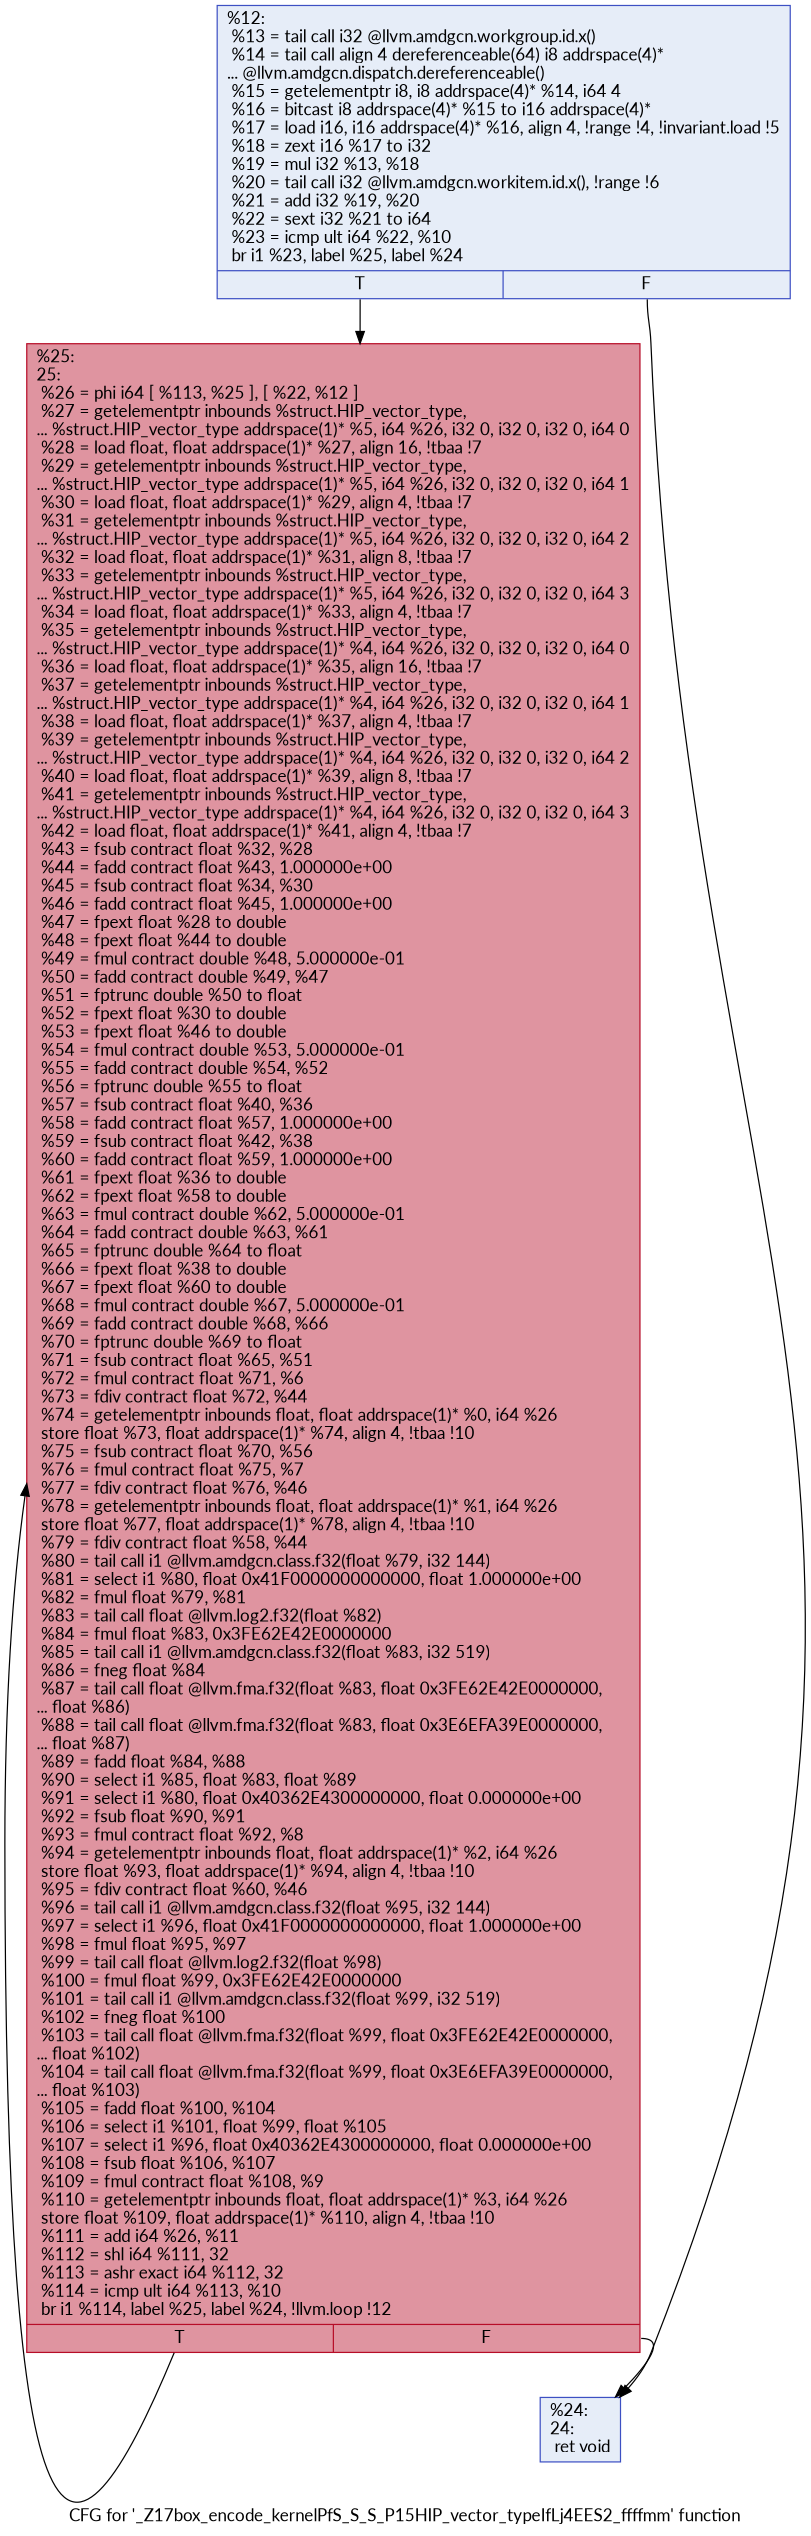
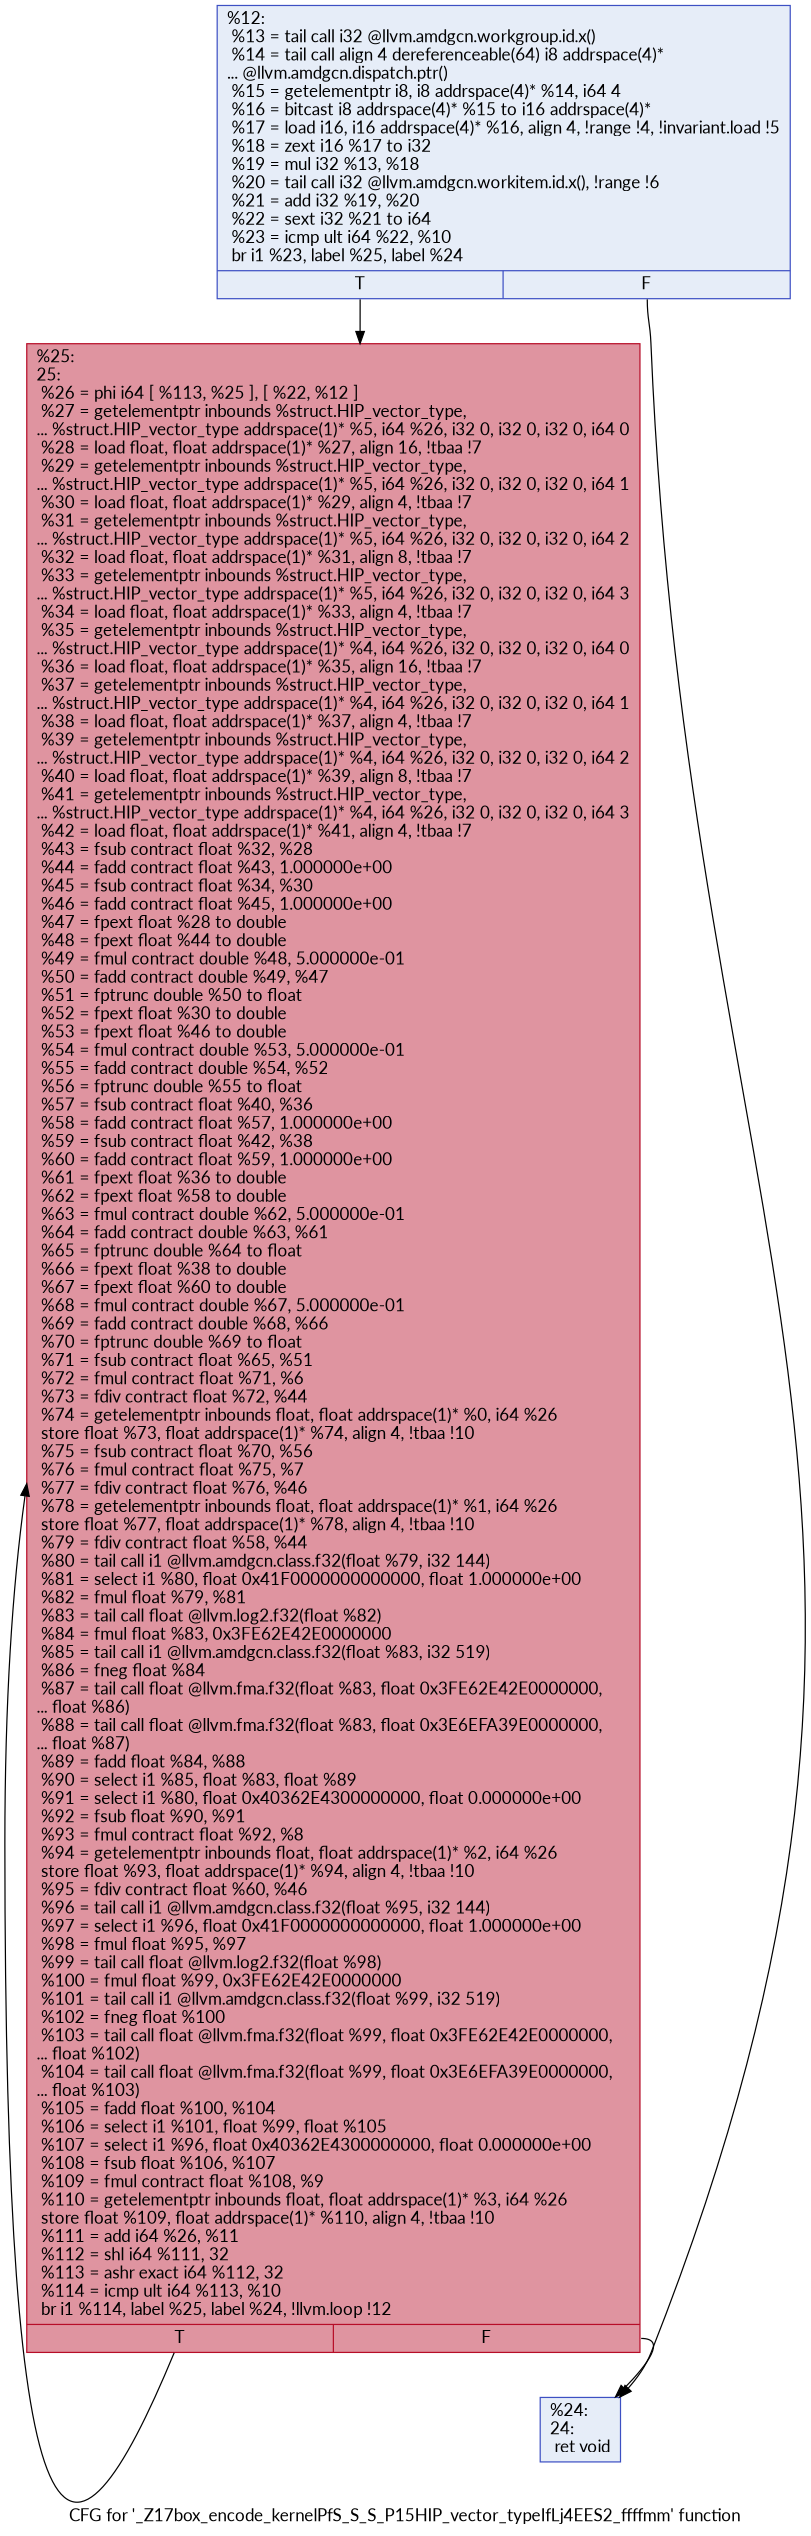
node "%12:": text "... @llvm.amdgcn.dispatch.dereferenceable()" -> "... @llvm.amdgcn.dispatch.ptr()"
